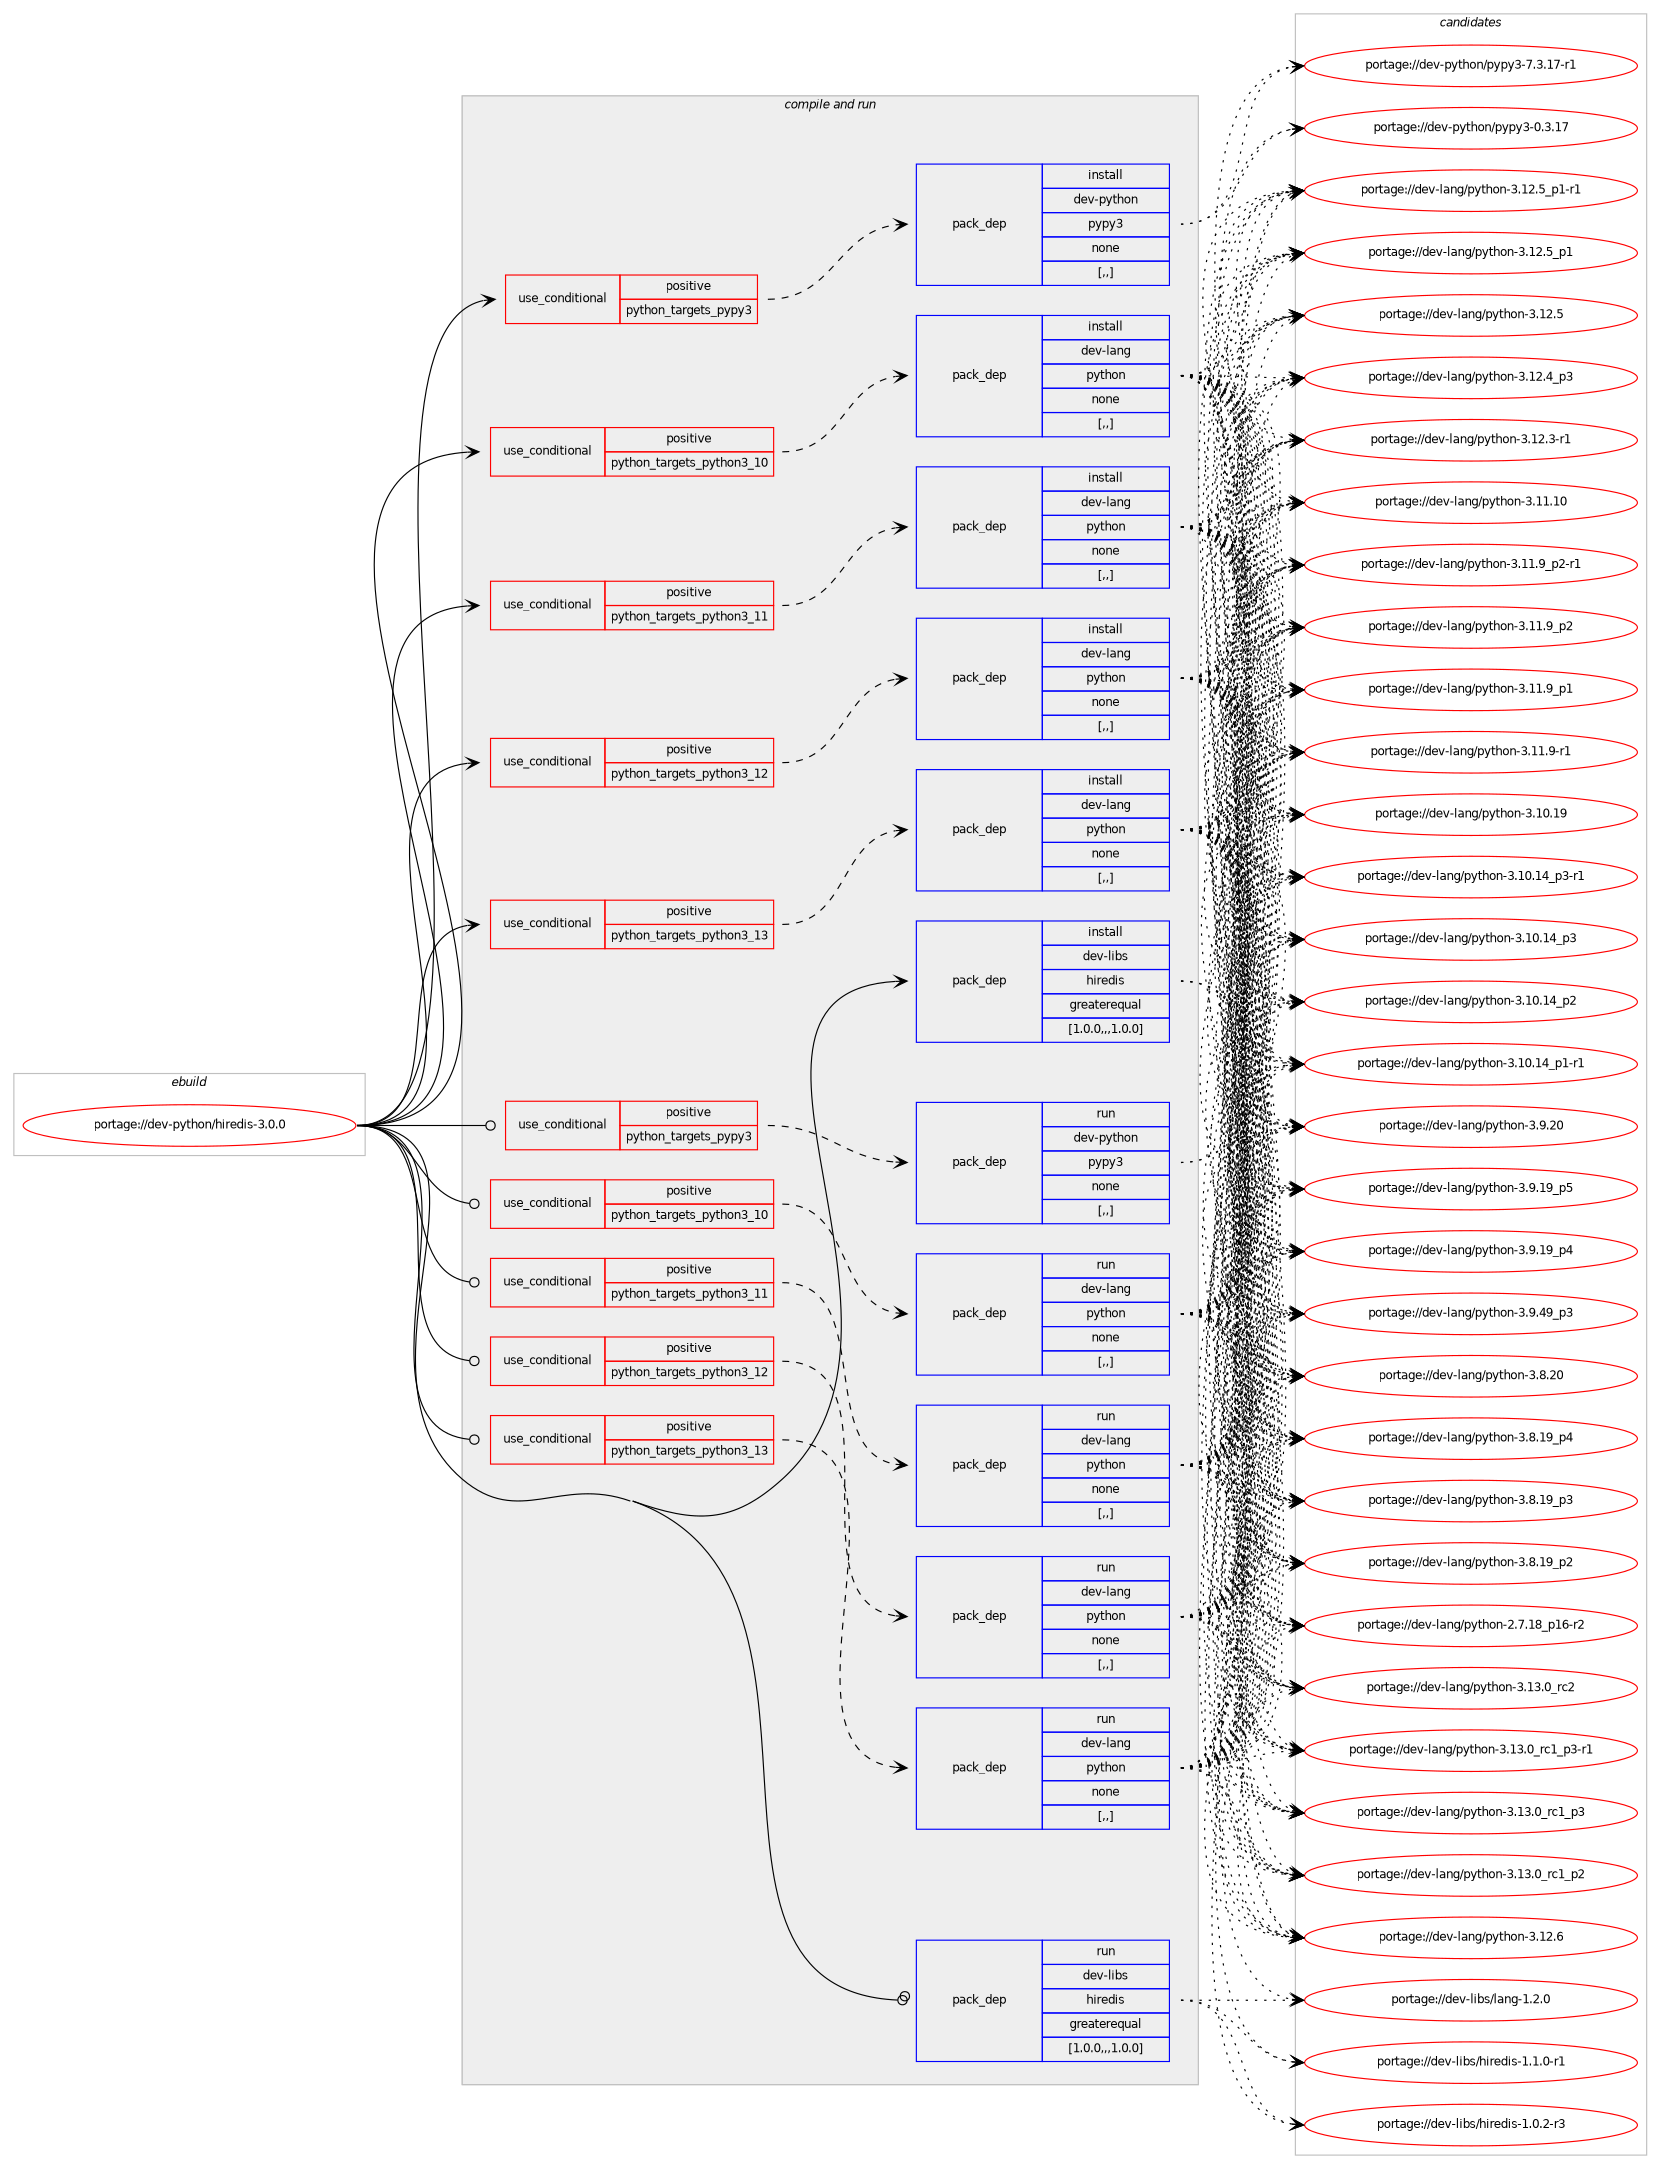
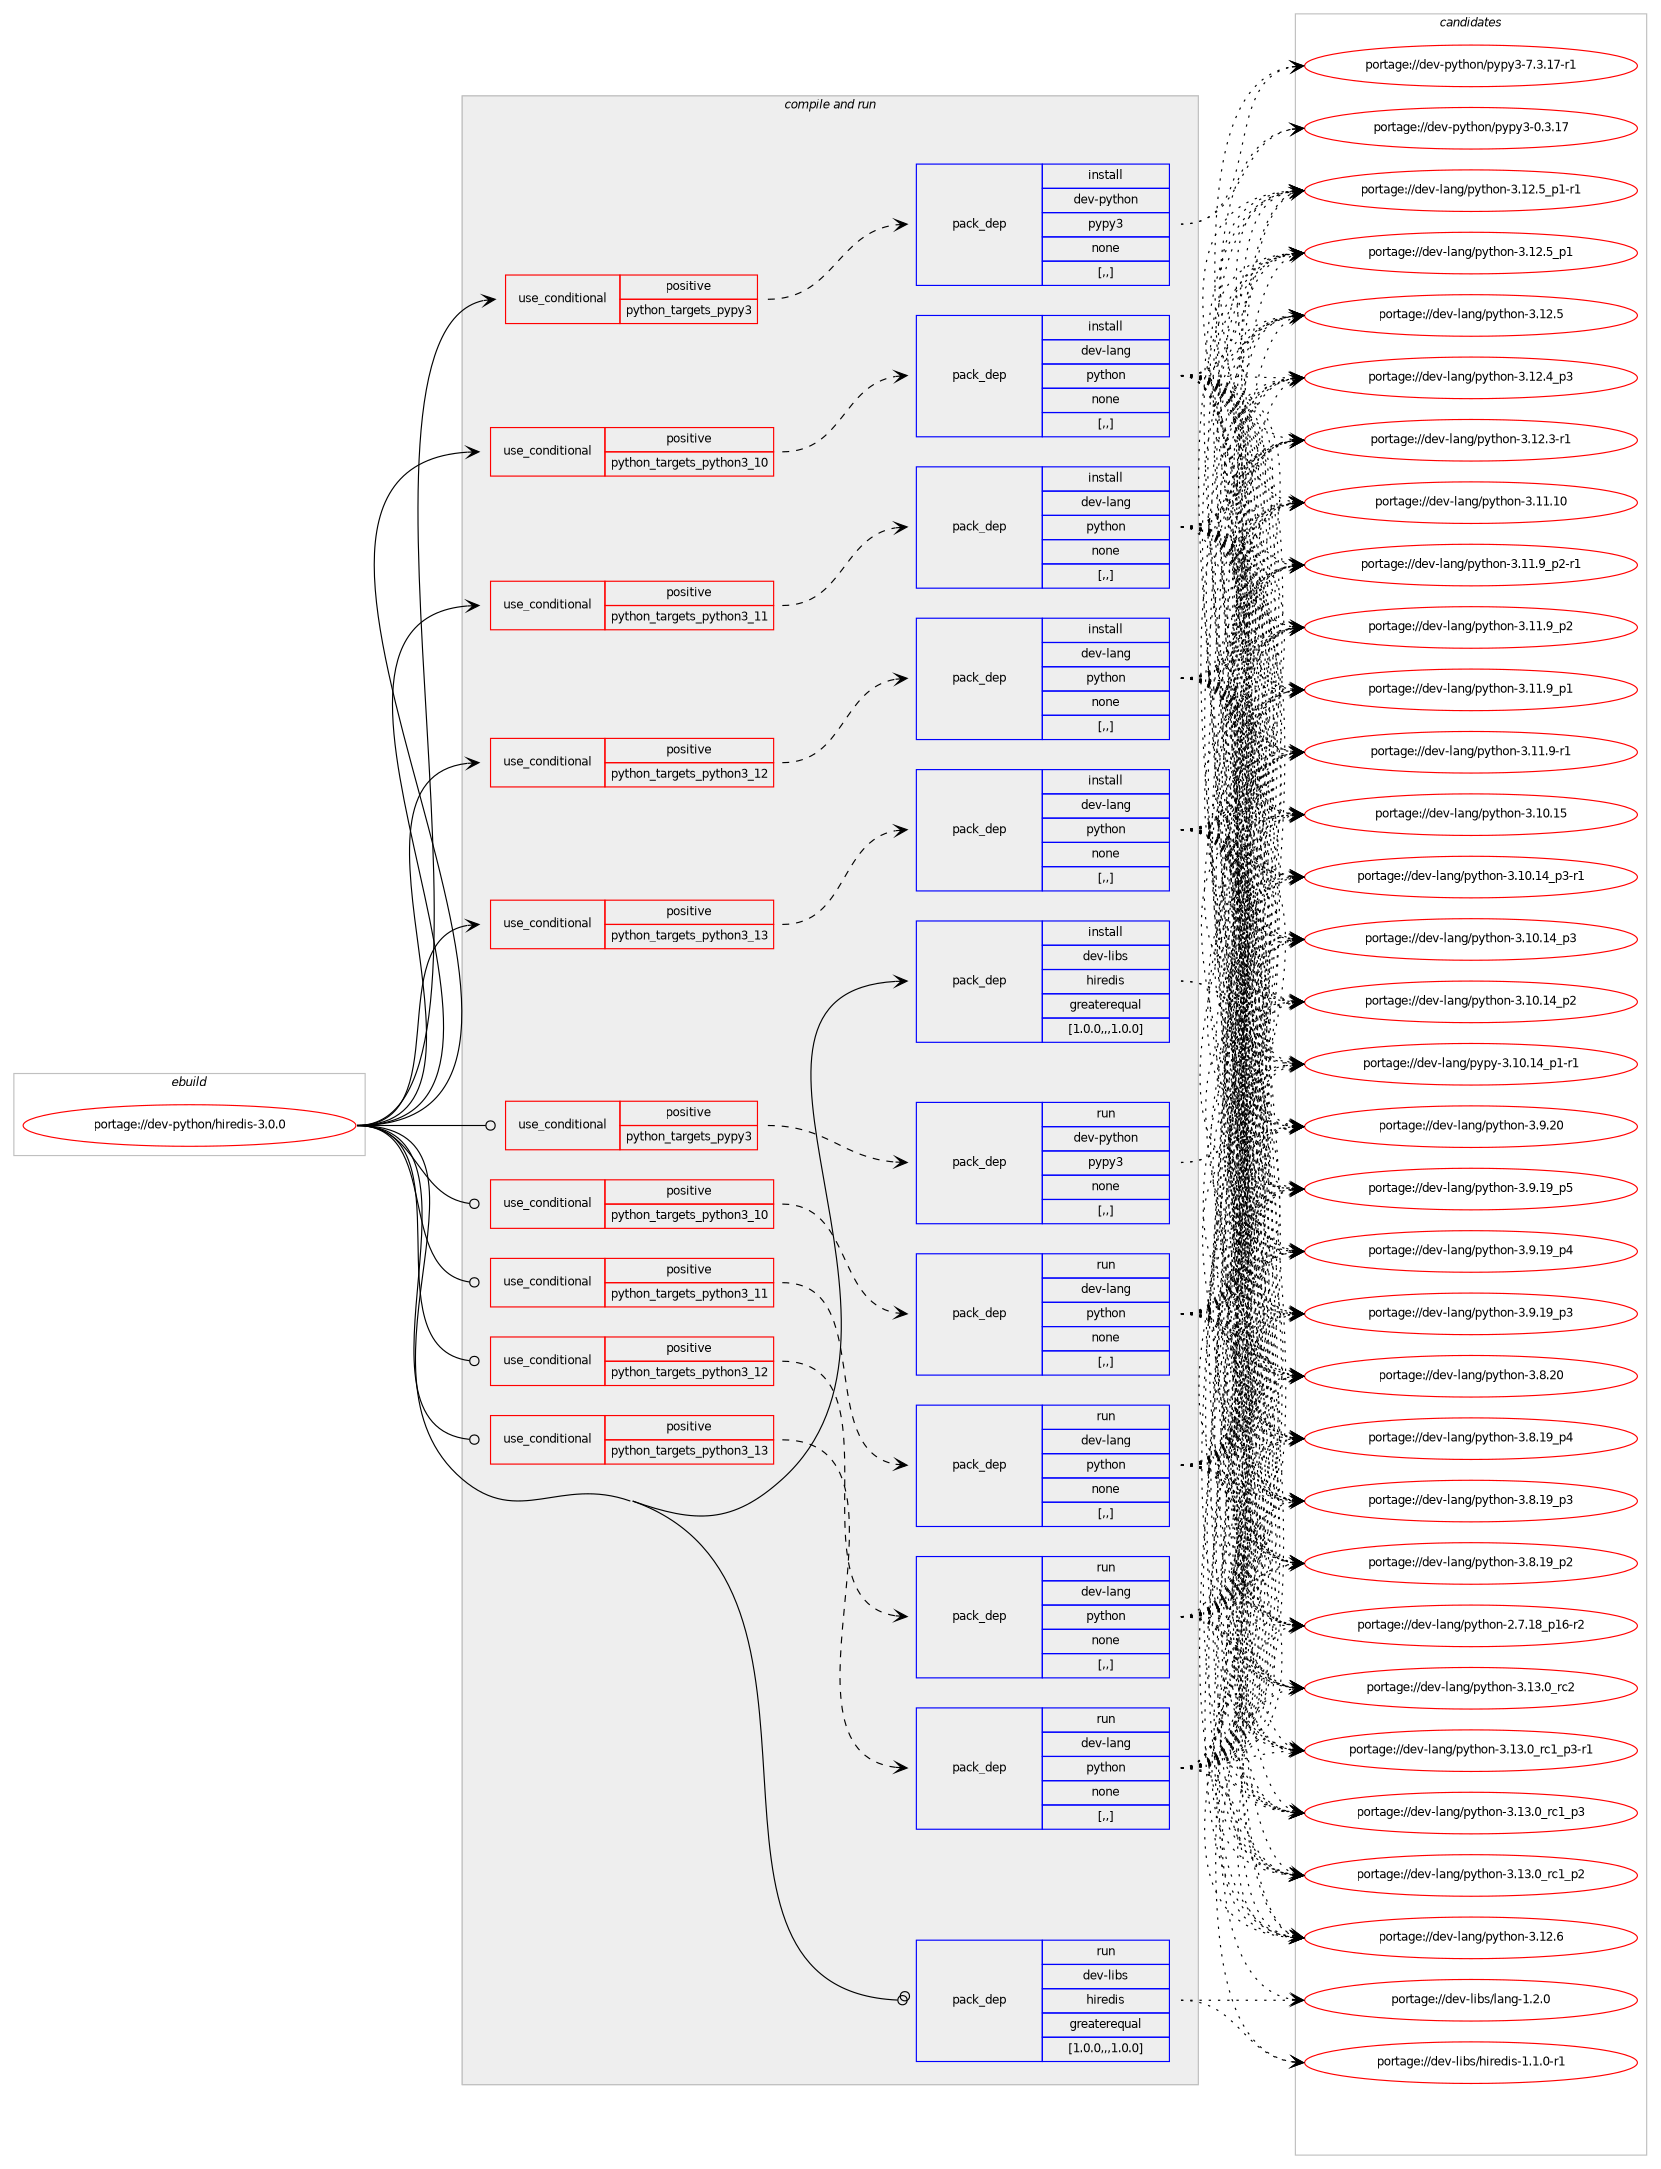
node "portage://dev-lang/python-3.10.19": label "portage://dev-lang/python-3.10.19" -> "portage://dev-lang/python-3.10.15"
node "portage://dev-lang/python-3.10.14_p1-r1": label "portage://dev-lang/python-3.10.14_p1-r1" -> "portage://dev-lang/pypy-3.10.14_p1-r1"
node "portage://dev-lang/python-3.9.49_p3": label "portage://dev-lang/python-3.9.49_p3" -> "portage://dev-lang/python-3.9.19_p3"
node "portage://dev-libs/hiredis-1.0.2-r3": removed
